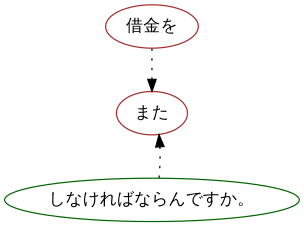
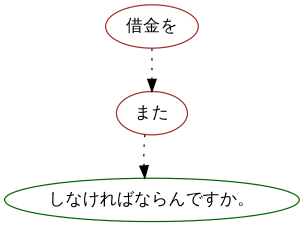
edge "しなければならんですか。" -> "また": reversed
